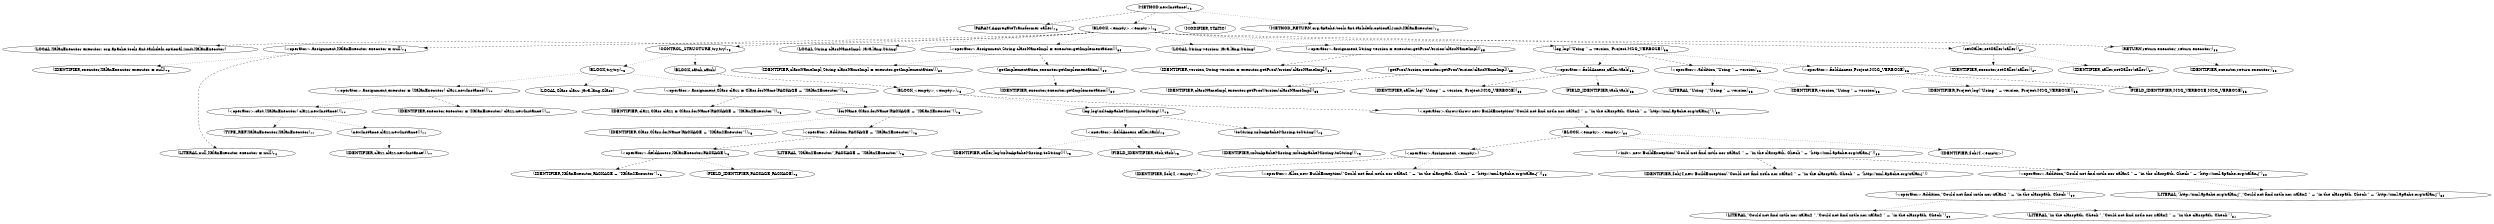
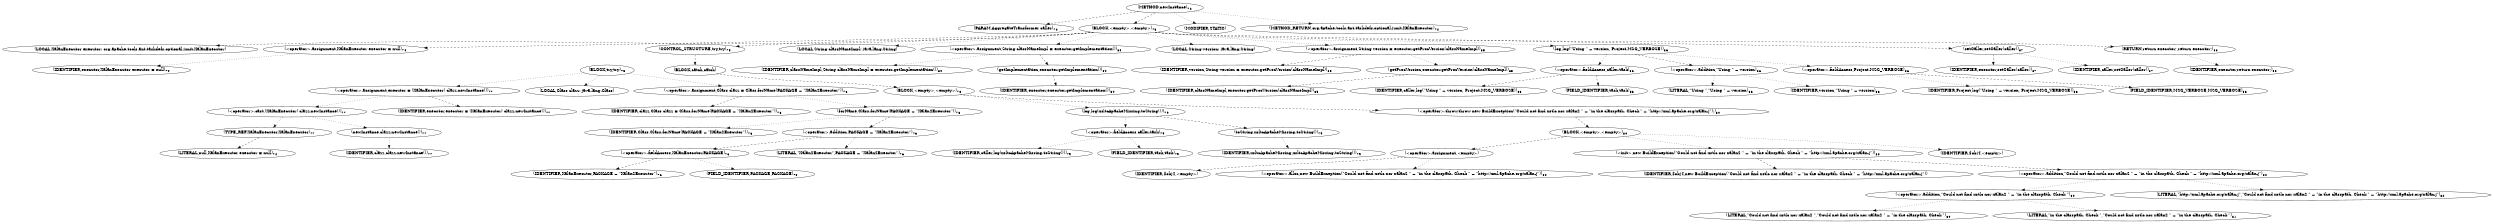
edge "(CONTROL_STRUCTURE,try,try)" -> "(BLOCK,try,try)": removed
edge "(<operator>.assignment,XalanExecutor executor = null)" -> "(LITERAL,null,XalanExecutor executor = null)": now "(TYPE_REF,XalanExecutor,XalanExecutor)" -> "(LITERAL,null,XalanExecutor executor = null)"
